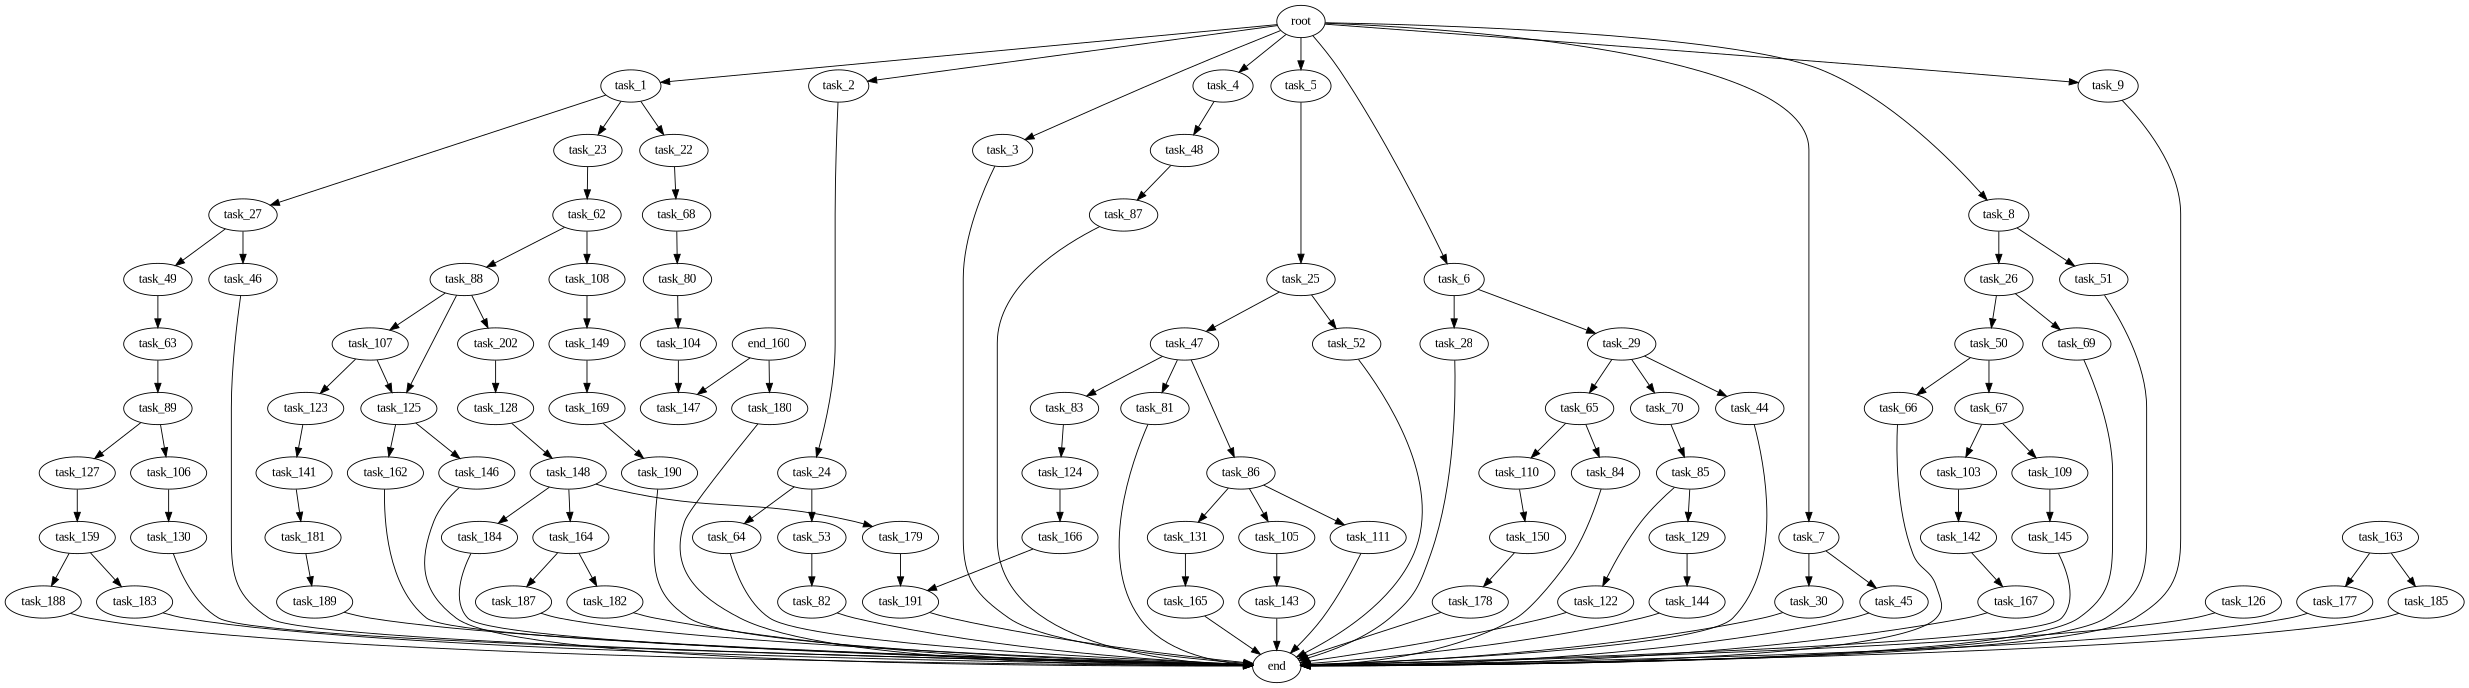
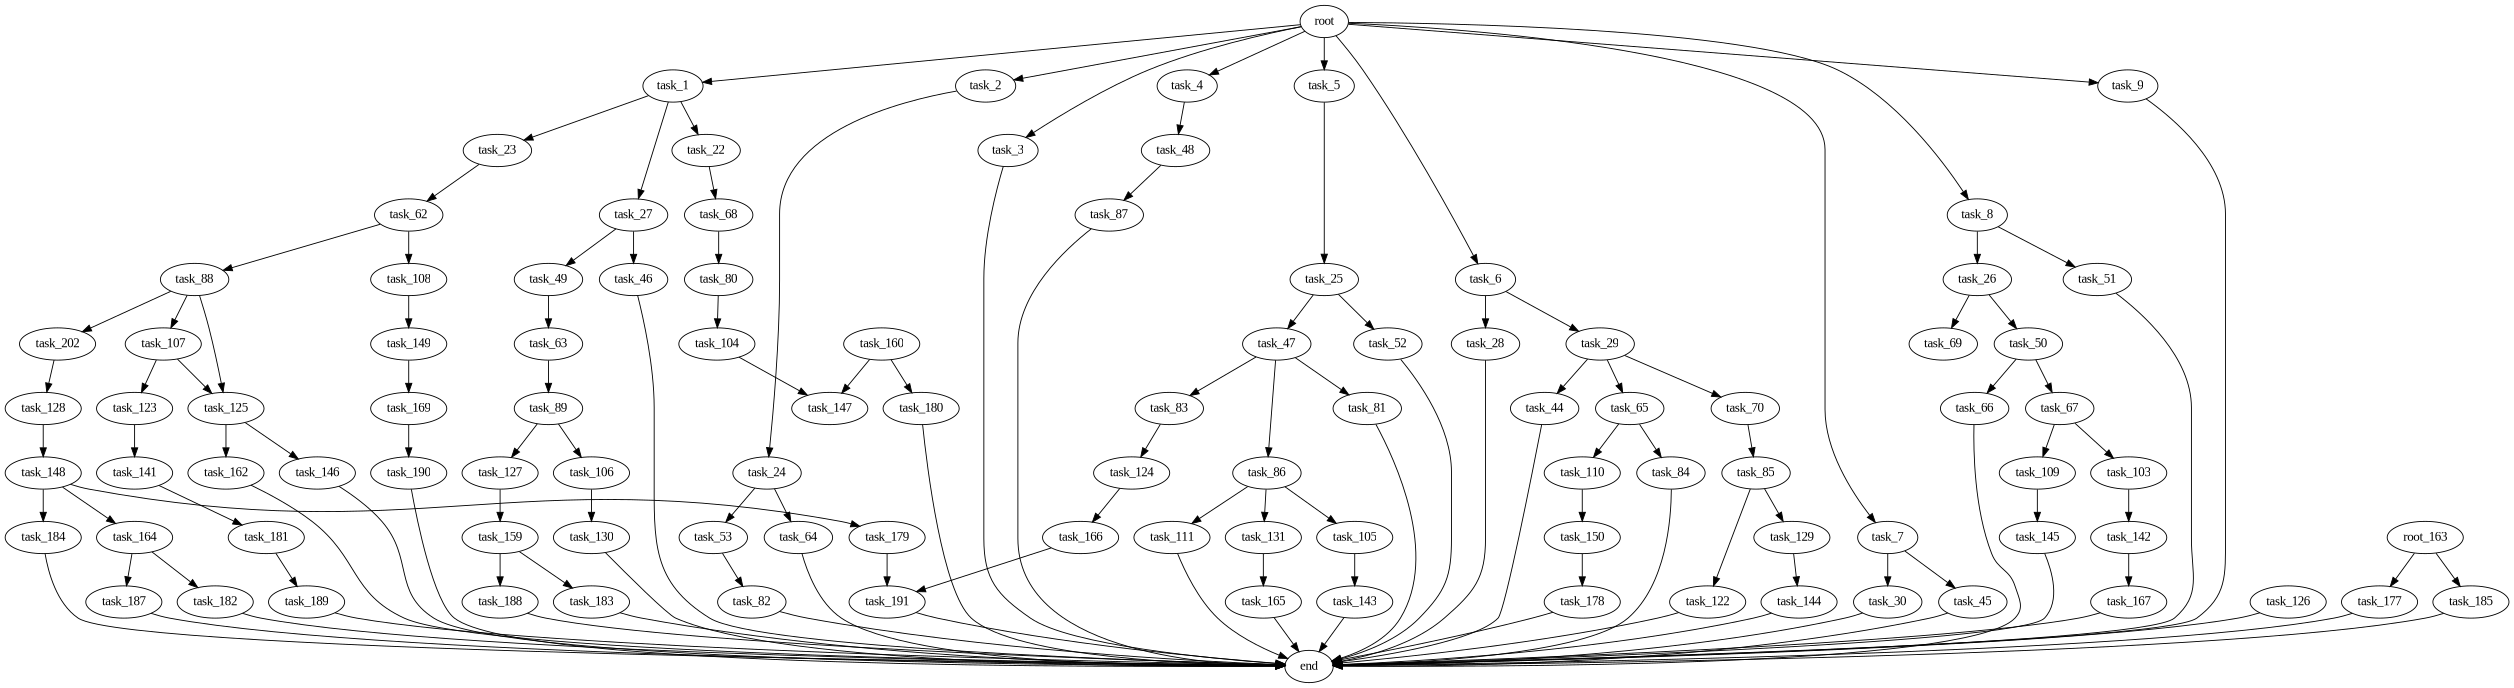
node "end_160": label "end_160" -> "task_160"
node "task_163": label "task_163" -> "root_163"
edge "task_69" -> "end": removed
